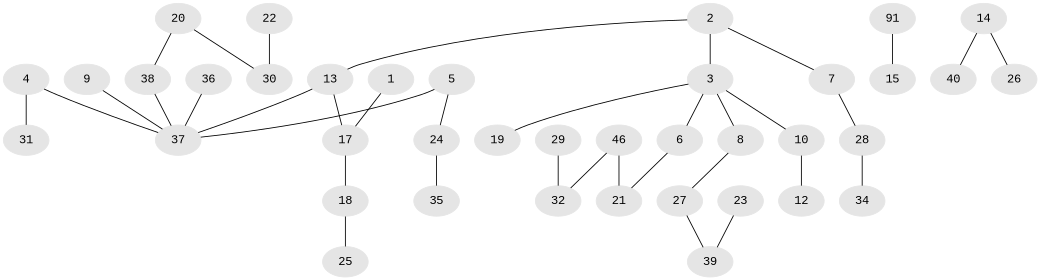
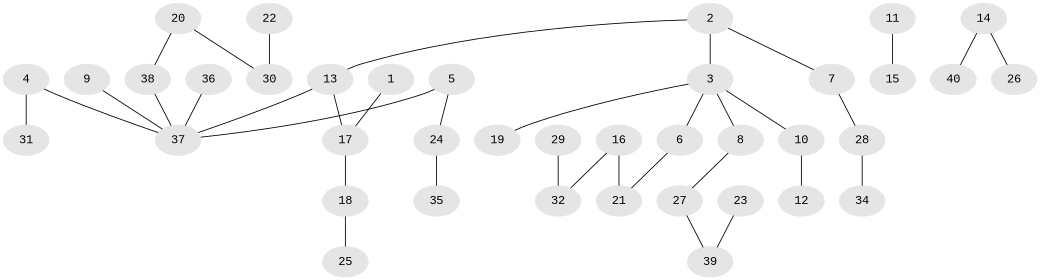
node "91": label "91" -> "11"
node "46": label "46" -> "16"
